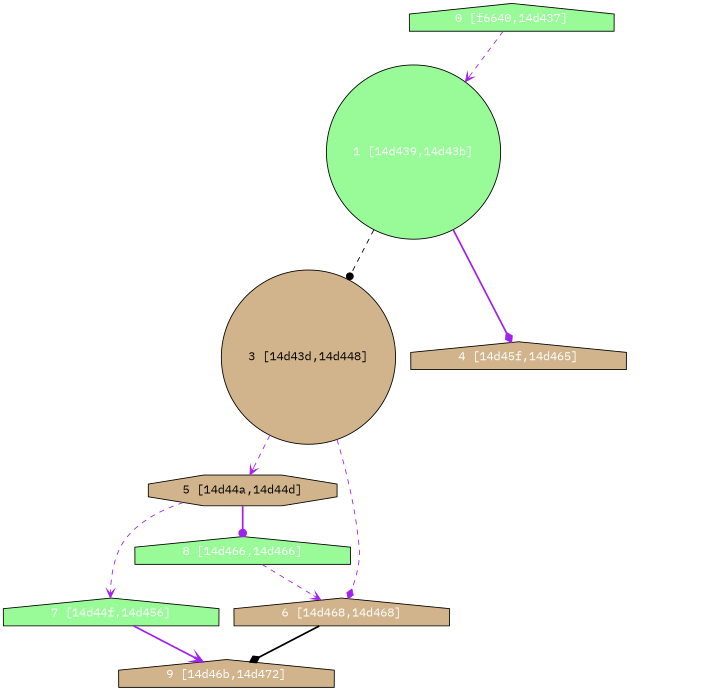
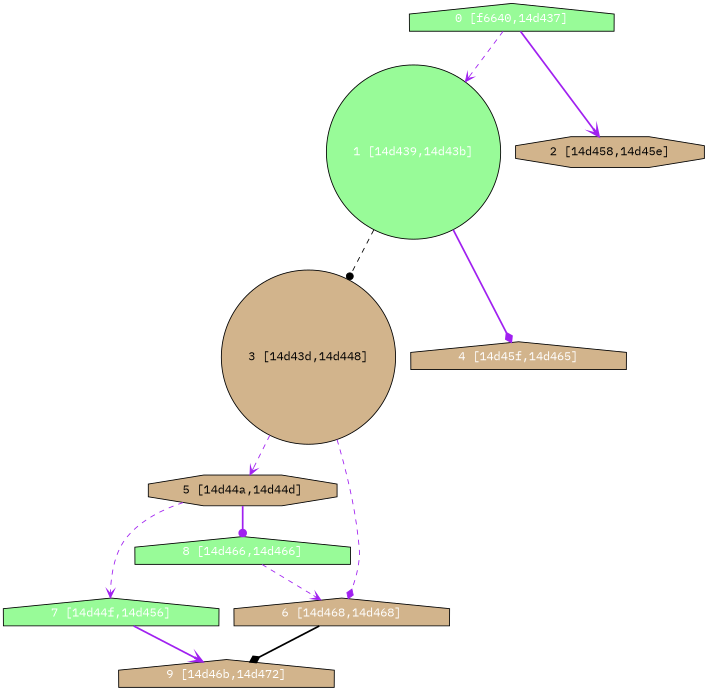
node "2 [14d458,14d45e]": added
